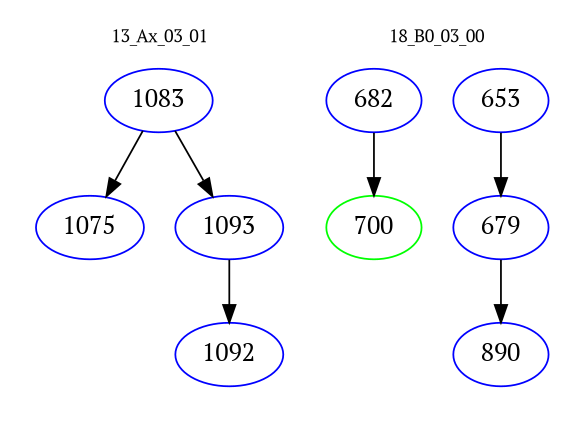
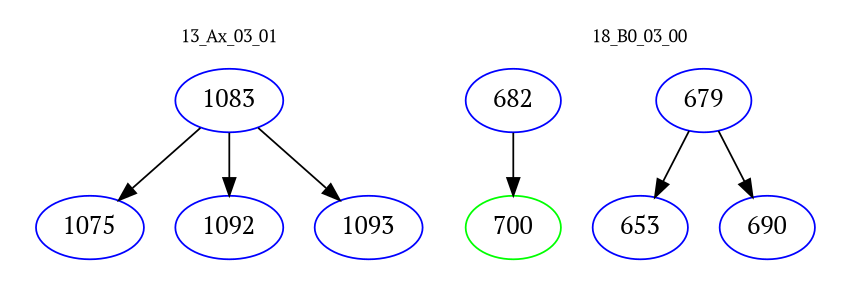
edge "653" -> "679": reversed
edge "1093" -> "1092": now "1083" -> "1092"
node "890": label "890" -> "690"
